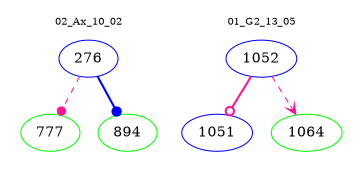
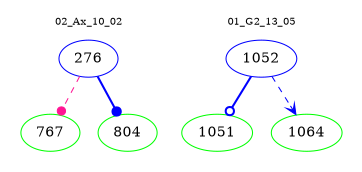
edge "1052" -> "1064": color deeppink -> blue
edge "1052" -> "1051": color deeppink -> blue
node "777": label "777" -> "767"
node "894": label "894" -> "804"
node "1051": color blue -> green
